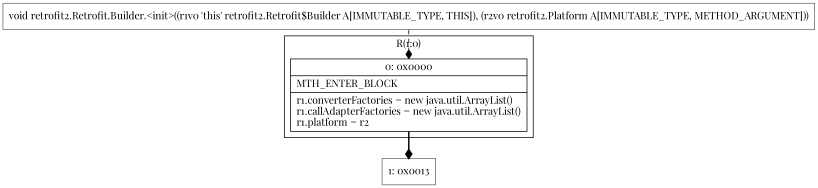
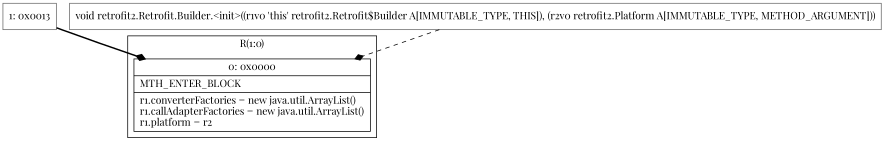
edge "0: 0x0000" -> "1: 0x0013": reversed
